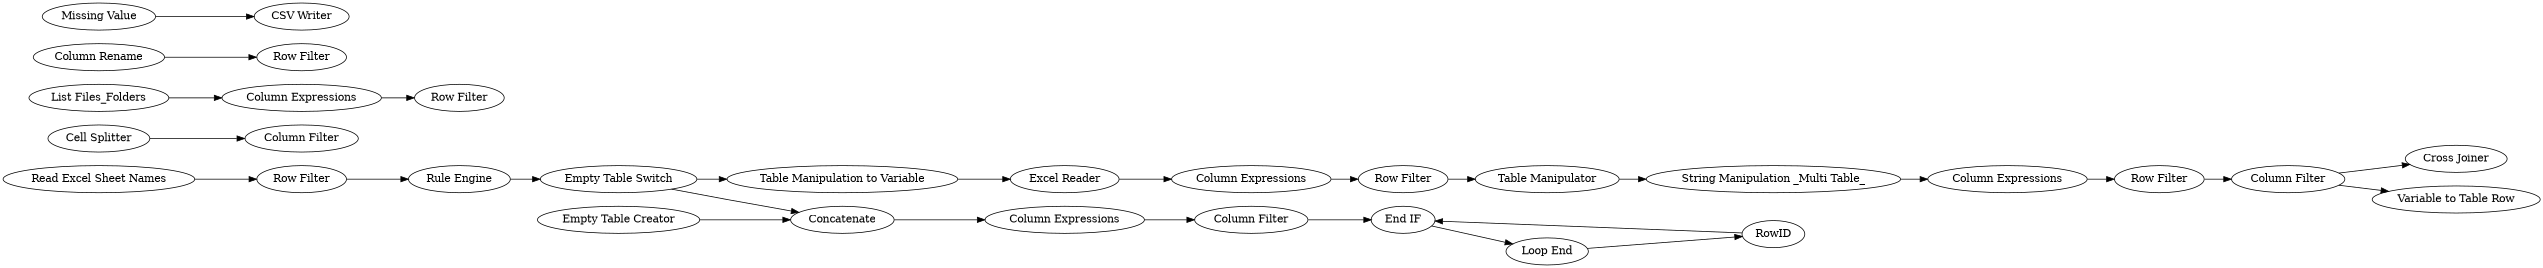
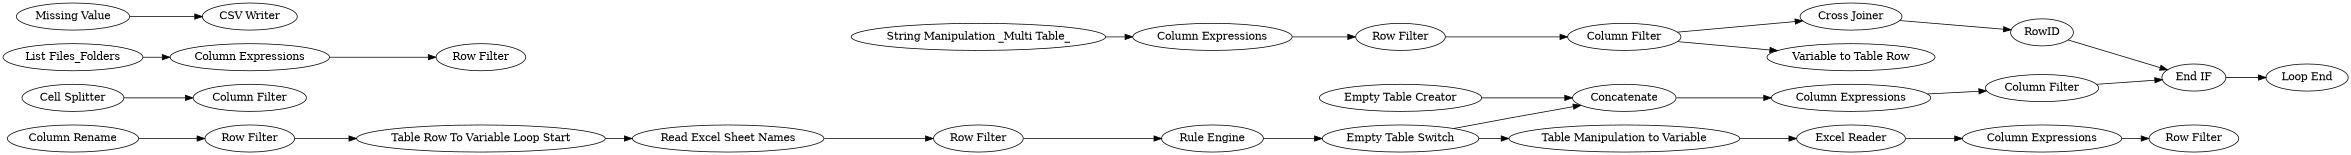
node "Table Row To Variable Loop Start": added
node "Table Manipulator": removed
edge "Loop End" -> "RowID": now "Cross Joiner" -> "RowID"
